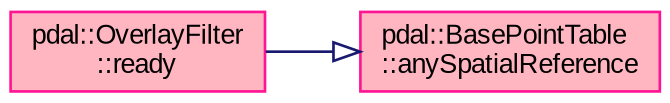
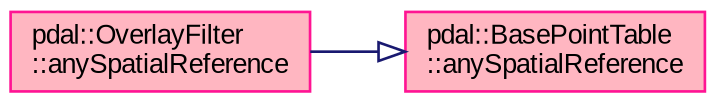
node "pdal::OverlayFilter ::ready": label "pdal::OverlayFilter ::ready" -> "pdal::OverlayFilter ::anySpatialReference"
